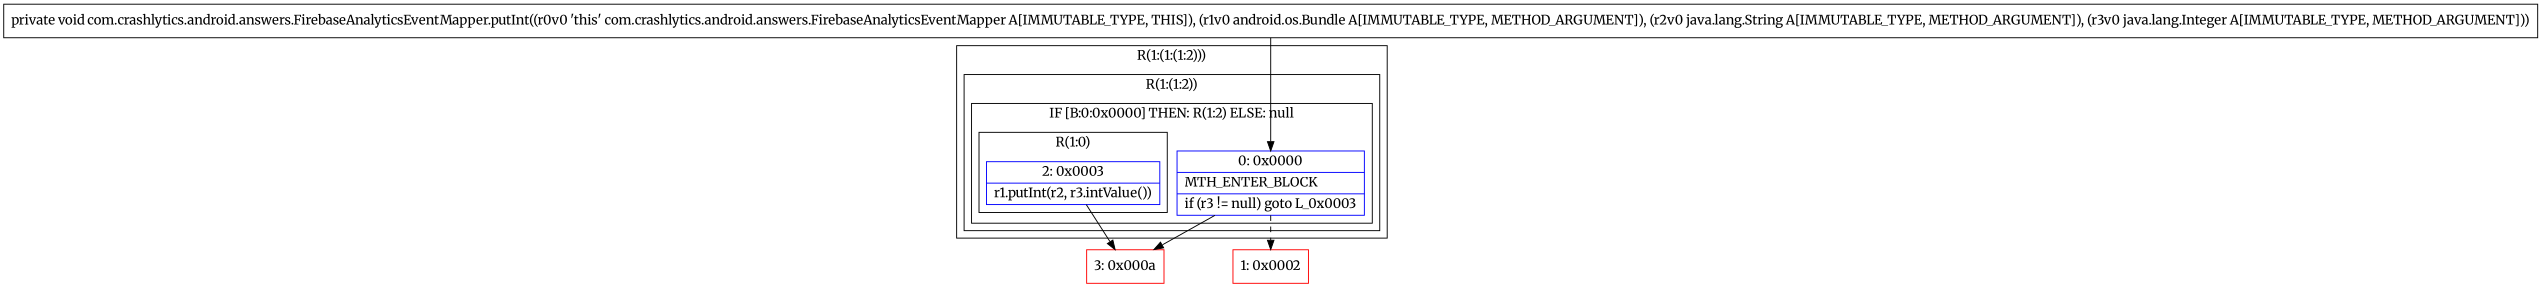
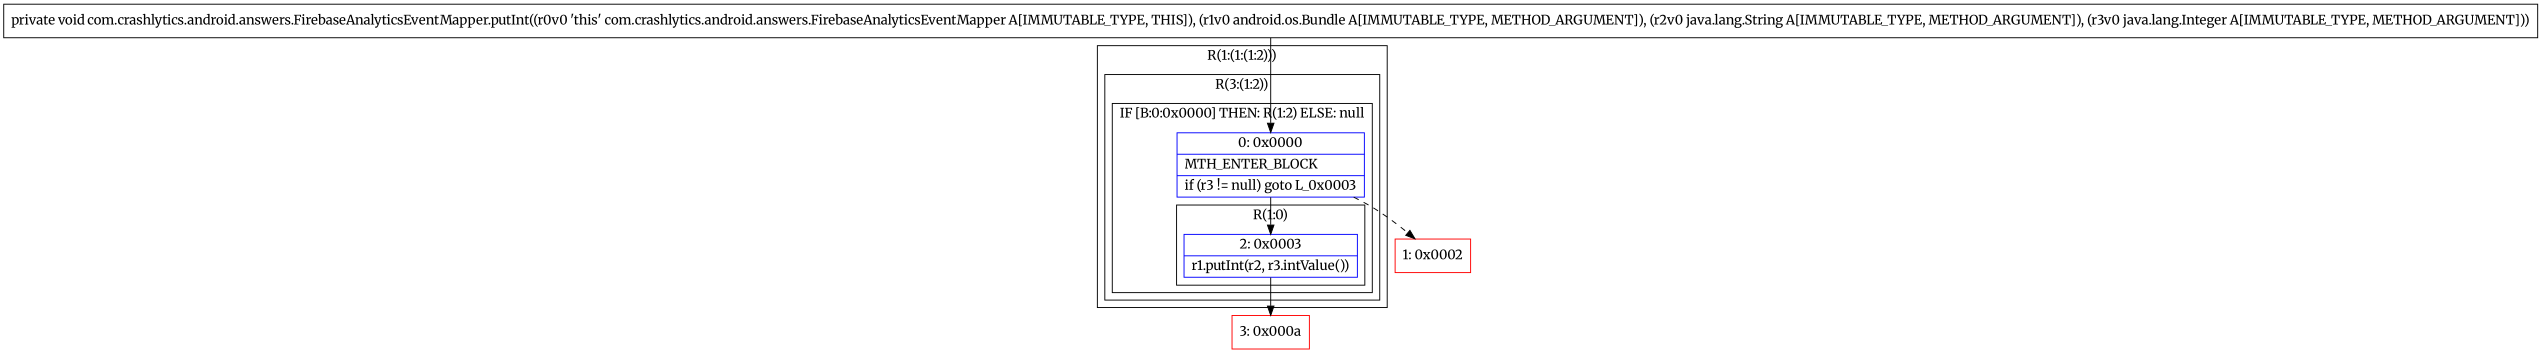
cluster "R(1:(1:2))": label "R(1:(1:2))" -> "R(3:(1:2))"
edge "0: 0x0000" -> "3: 0x000a": now "0: 0x0000" -> "2: 0x0003"
